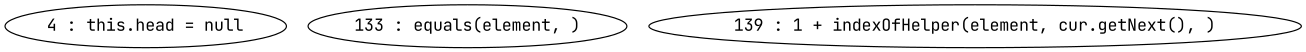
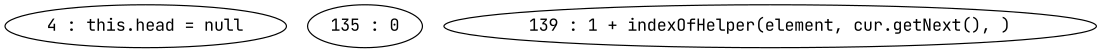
node "135 : 0": added
node "133 : equals(element, )": removed
